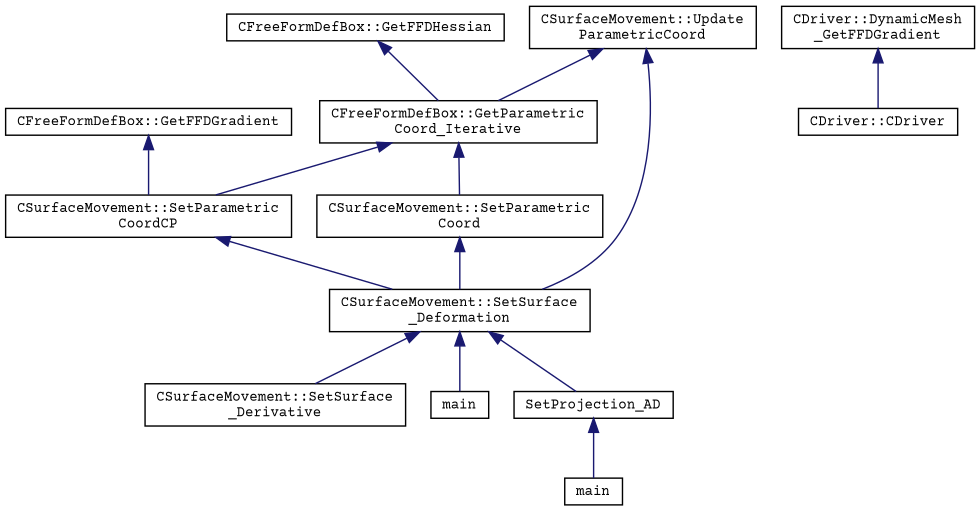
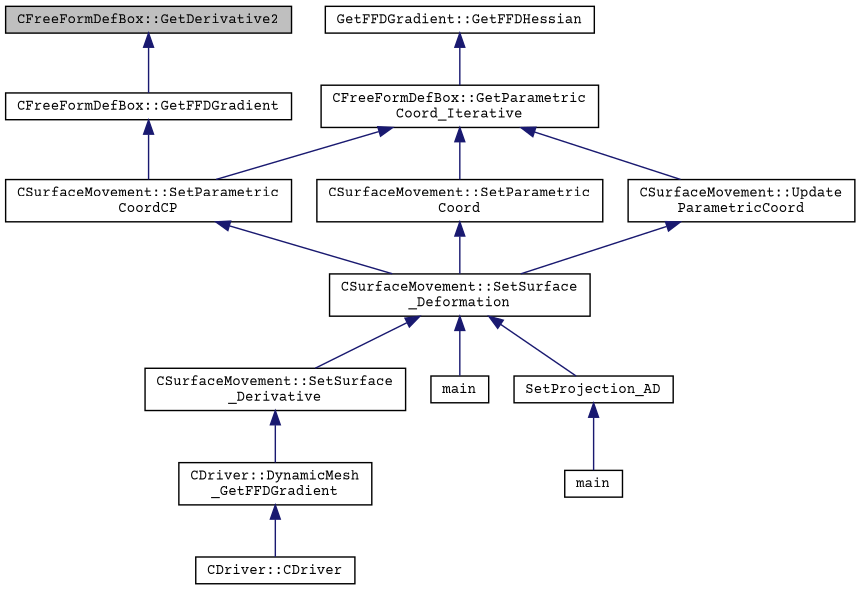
node "CFreeFormDefBox::GetDerivative2": added
node "CFreeFormDefBox::GetFFDHessian": label "CFreeFormDefBox::GetFFDHessian" -> "GetFFDGradient::GetFFDHessian"
edge "CFreeFormDefBox::GetParametric Coord_Iterative" -> "CSurfaceMovement::Update ParametricCoord": reversed
edge "CDriver::DynamicMesh _GetFFDGradient" -> "CSurfaceMovement::SetSurface _Derivative": added
